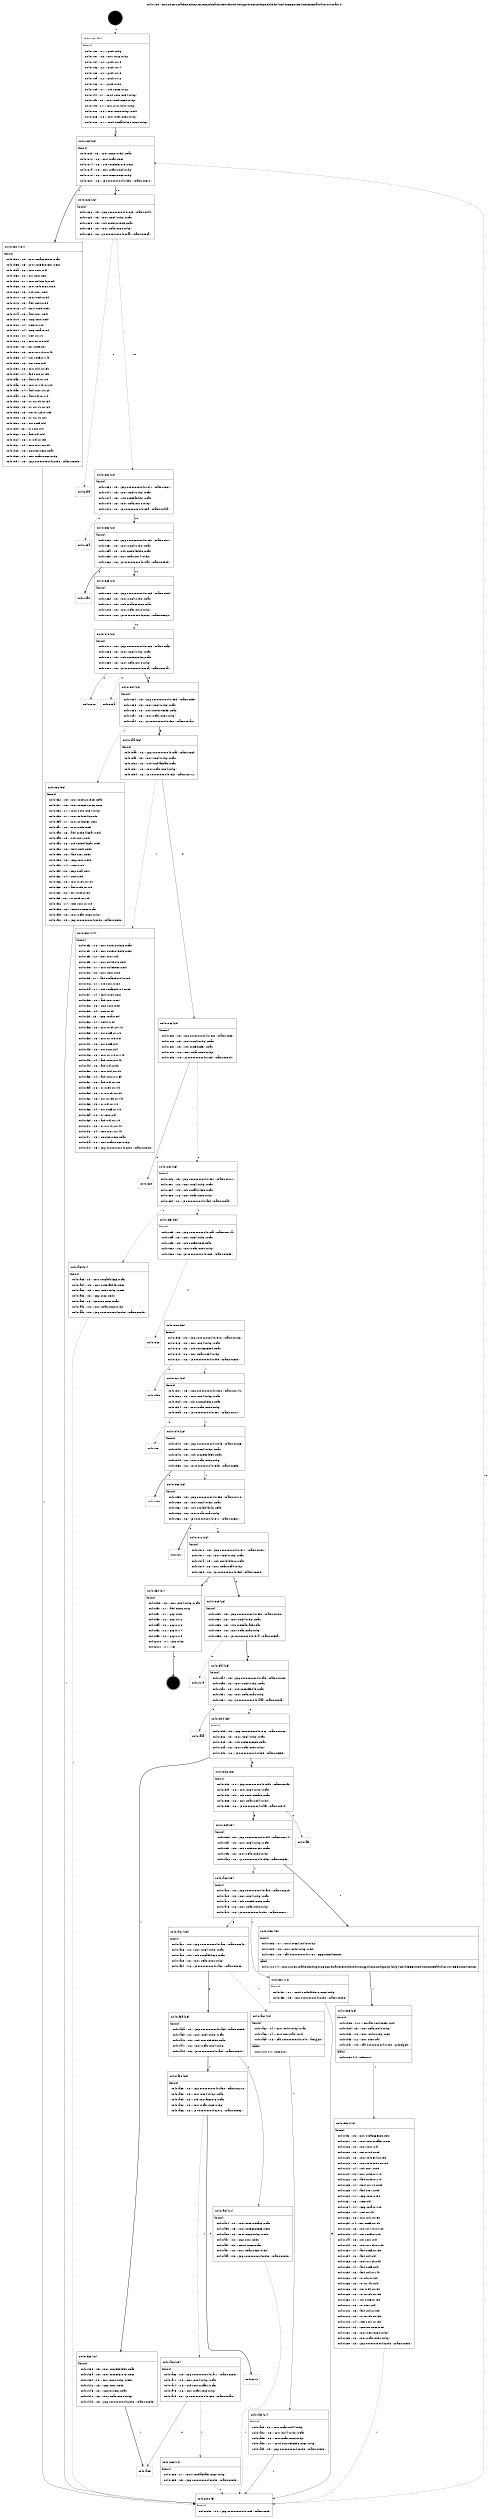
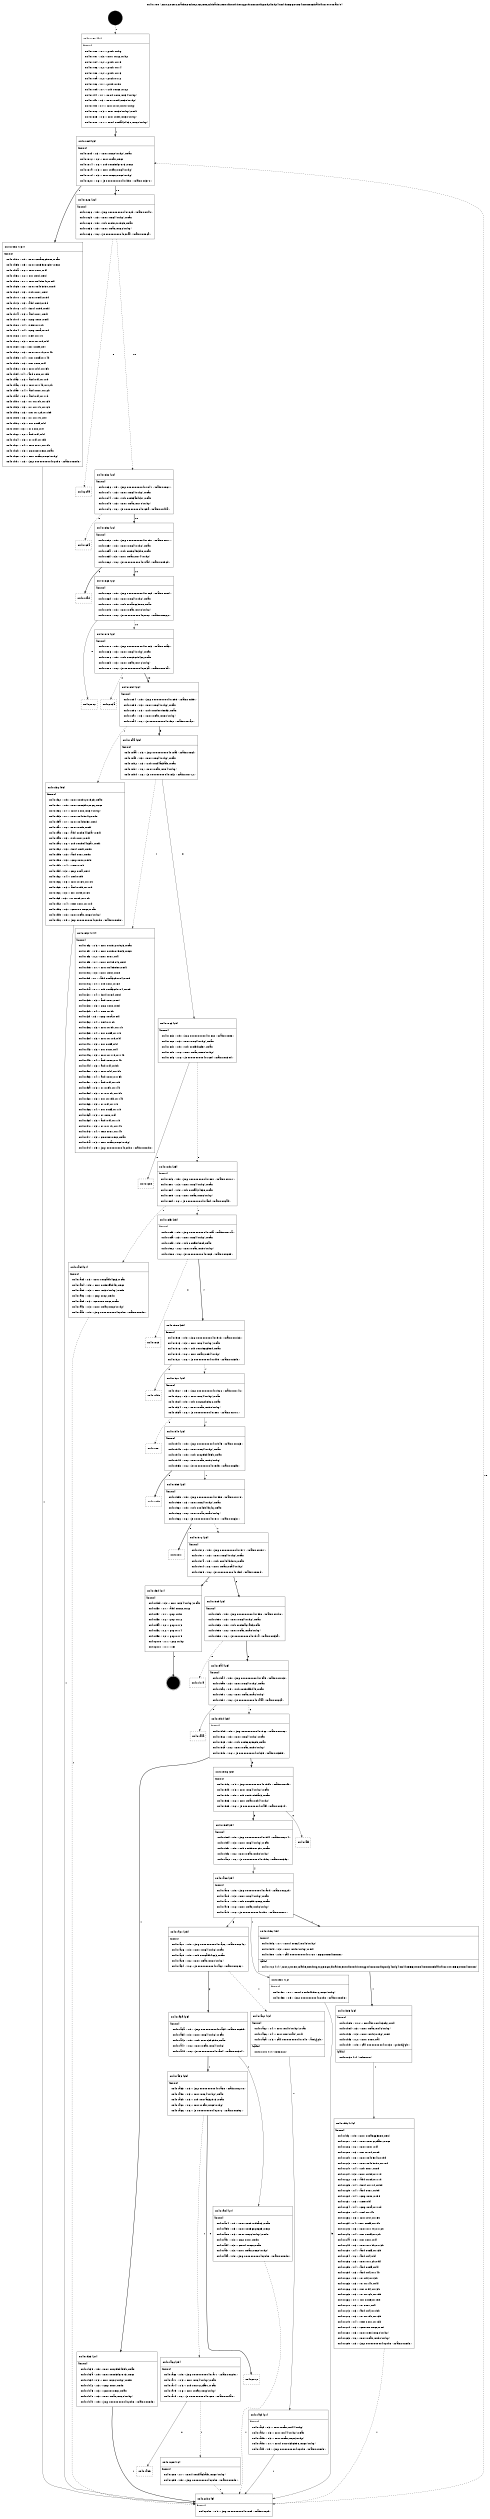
edge "0x40187e [22]" -> "0x402002": now "0x401868 [22]" -> "0x402002"
edge "0x4018f5 [25]" -> "0x40190e [25]": added, label "7"
edge "0x4019ef [25]" -> "0x401bd6 [15]": now "0x401a08 [25]" -> "0x401bd6 [15]"
edge "0x401b35 [27]" -> "0x401a85": now "0x401b35 [27]" -> "0x4020b8 [5]"
